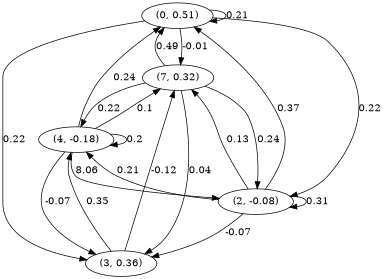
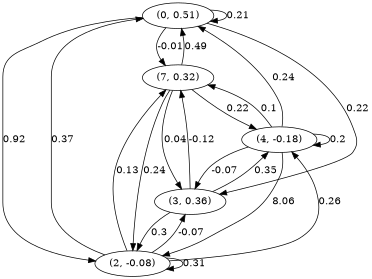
edge "(0, 0.51)" -> "(2, -0.08)": label "0.22" -> "0.92"
edge "(2, -0.08)" -> "(4, -0.18)": label "0.21" -> "0.26"
edge "(3, 0.36)" -> "(2, -0.08)": added, label "0.3"
